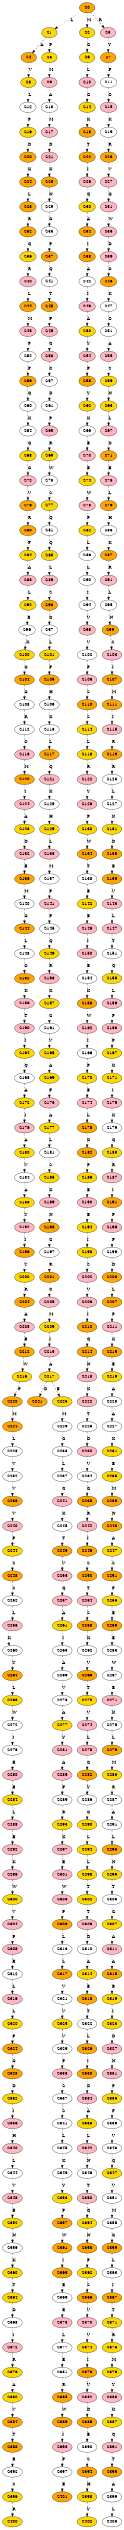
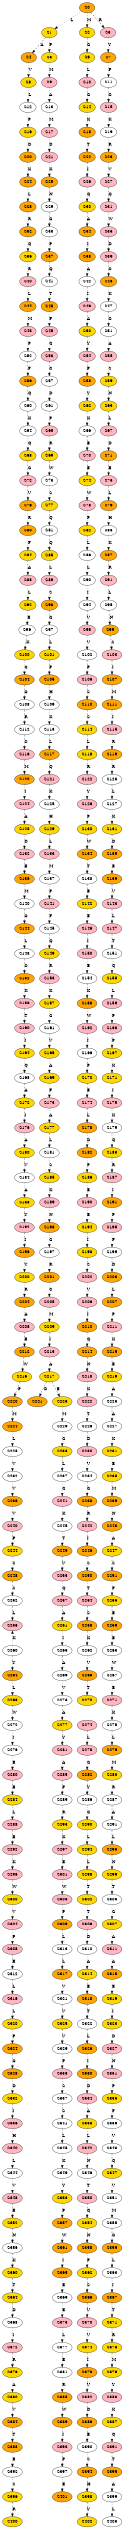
node "S233": fillcolor white -> gold
edge "S256" -> "S260": reversed
edge "S270" -> "S274": removed, label "V"
